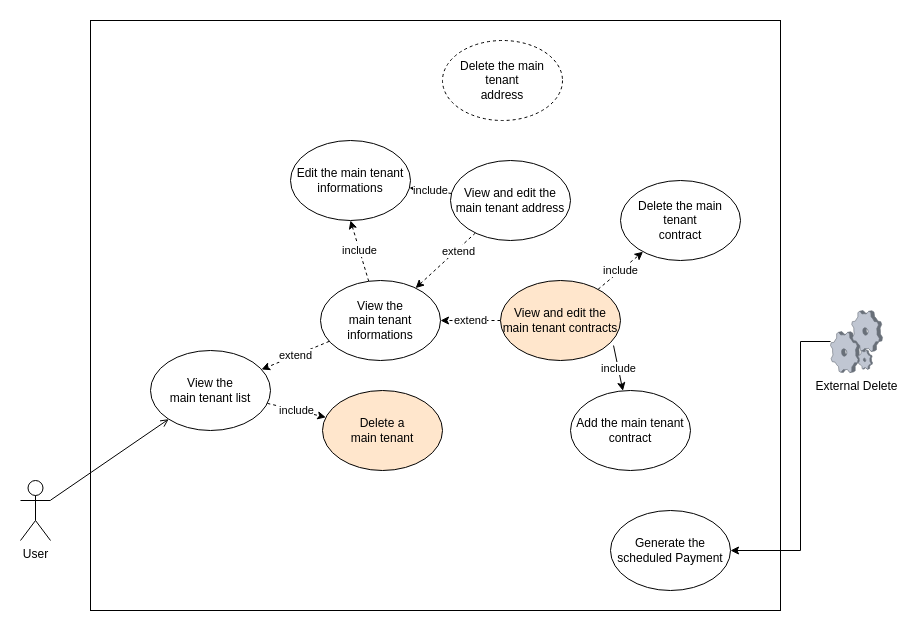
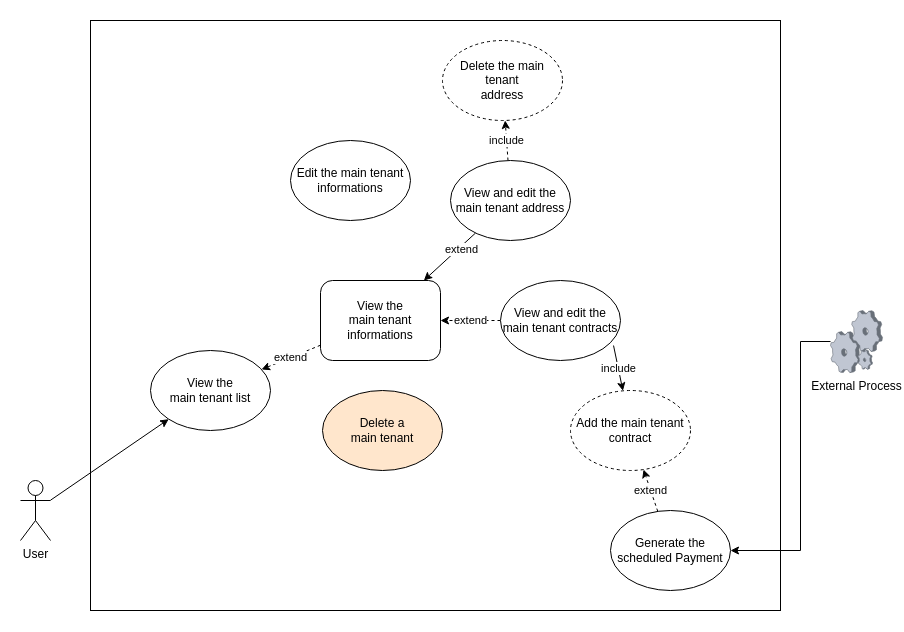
edge "View and edit the main tenant address" -> "Edit the main tenant informations": now "View and edit the main tenant address" -> "Delete the main tenant address"
node "Delete the main tenant contract": removed
edge "View the main tenant informations" -> "Edit the main tenant informations": removed, label "include"
edge "View and edit the main tenant address" -> "View the main tenant informations": style dashed -> solid
edge "View and edit the main tenant contracts" -> "Delete the main tenant contract": removed, label "include"
node "View the main tenant informations": shape ellipse -> rounded rectangle
node "View and edit the main tenant contracts": fillcolor #ffe6cc -> #ffffff
node "External Delete": label "External Delete" -> "External Process"
edge "View the main tenant list" -> "Delete a main tenant": removed, label "include"
edge "User" -> "View the main tenant list": arrowhead open -> classic
node "Add the main tenant contract": style solid -> dashed
edge "Generate the scheduled Payment" -> "Add the main tenant contract": added, label "extend"
